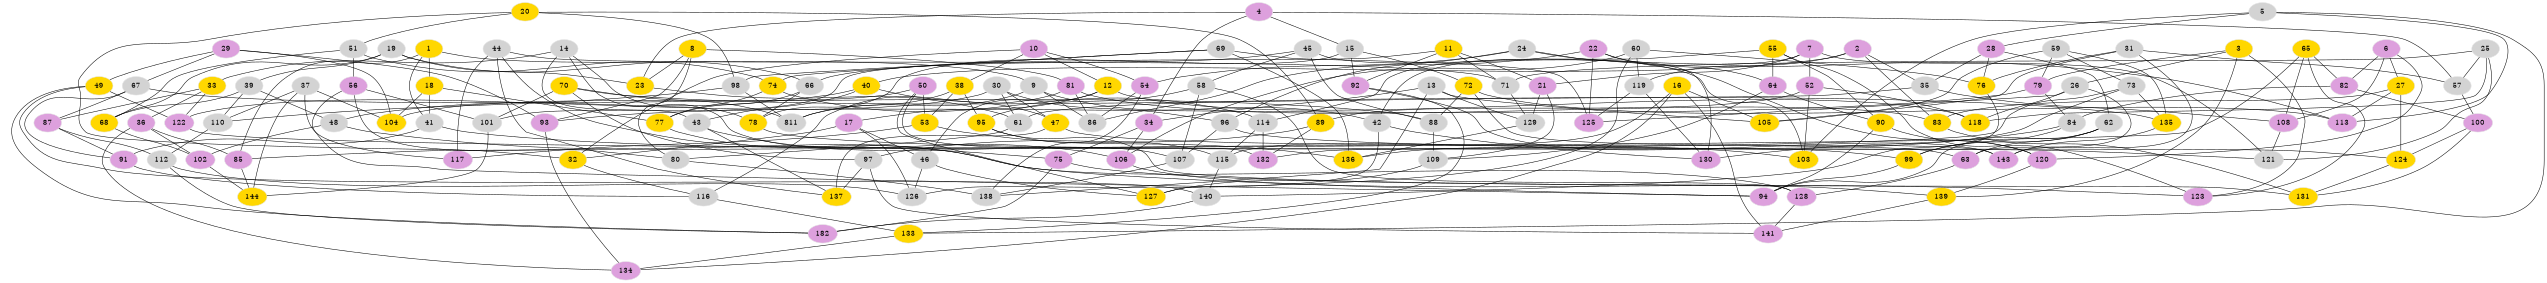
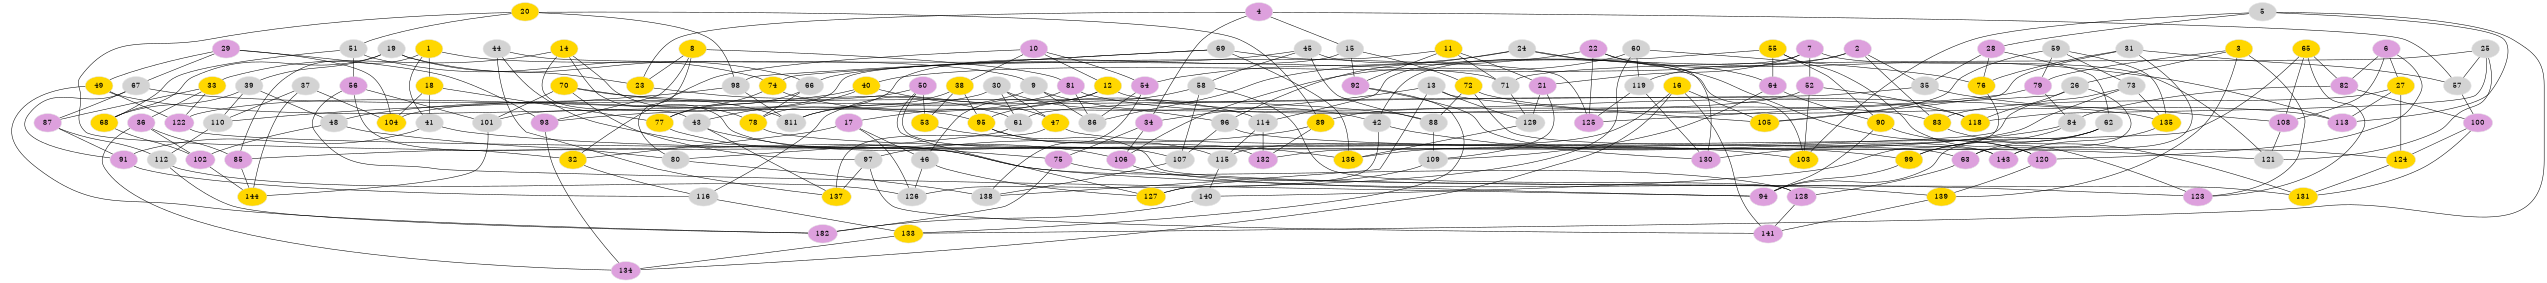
node "14": fillcolor lightgrey -> gold
node "117": removed
edge "49" -- "140": now "49" -- "95"
